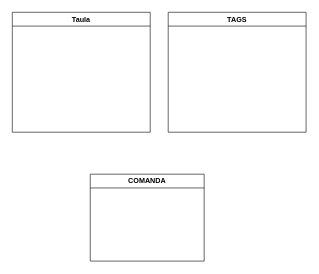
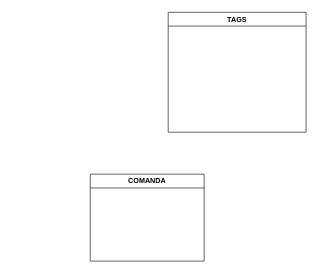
node "Taula": removed
